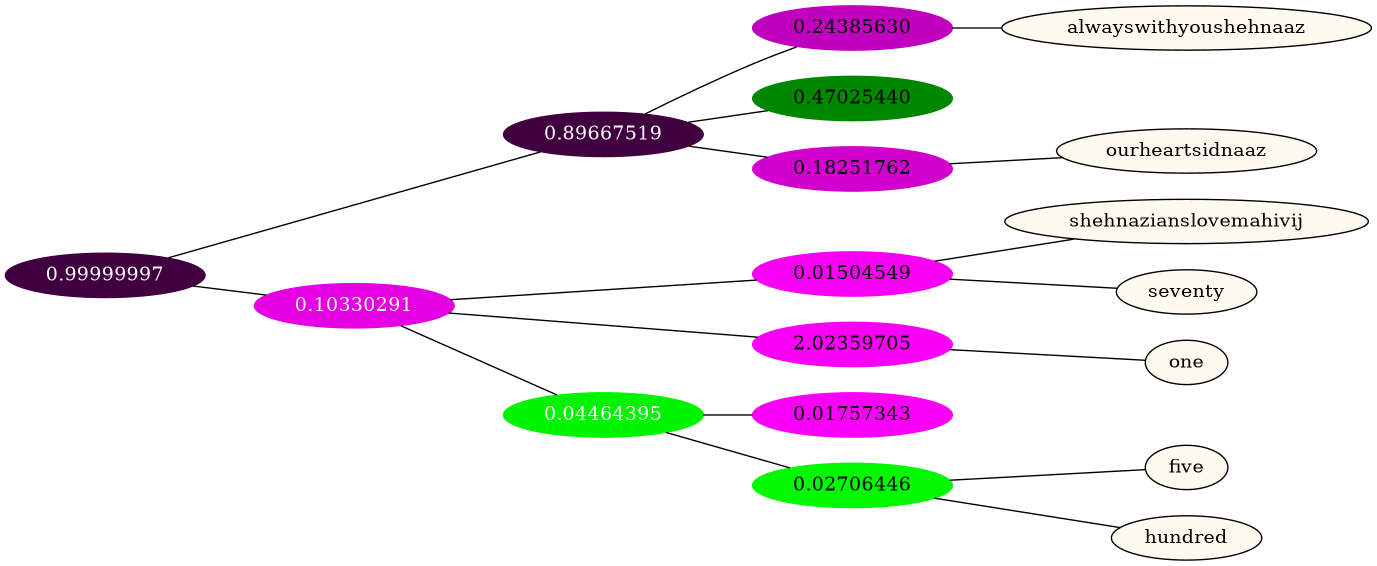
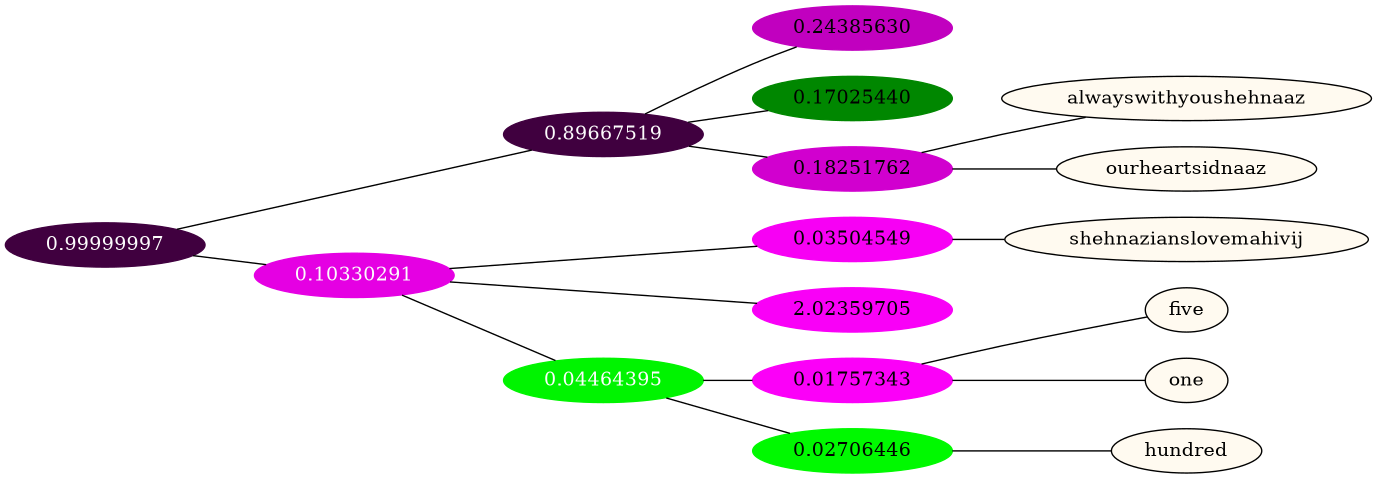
edge "0.24385630" -- "alwayswithyoushehnaaz": now "0.18251762" -- "alwayswithyoushehnaaz"
node "0.47025440": label "0.47025440" -> "0.17025440"
node "0.01504549": label "0.01504549" -> "0.03504549"
node "seventy": removed
edge "2.02359705" -- "one": now "0.01757343" -- "one"
edge "five" -- "0.02706446": now "five" -- "0.01757343"
